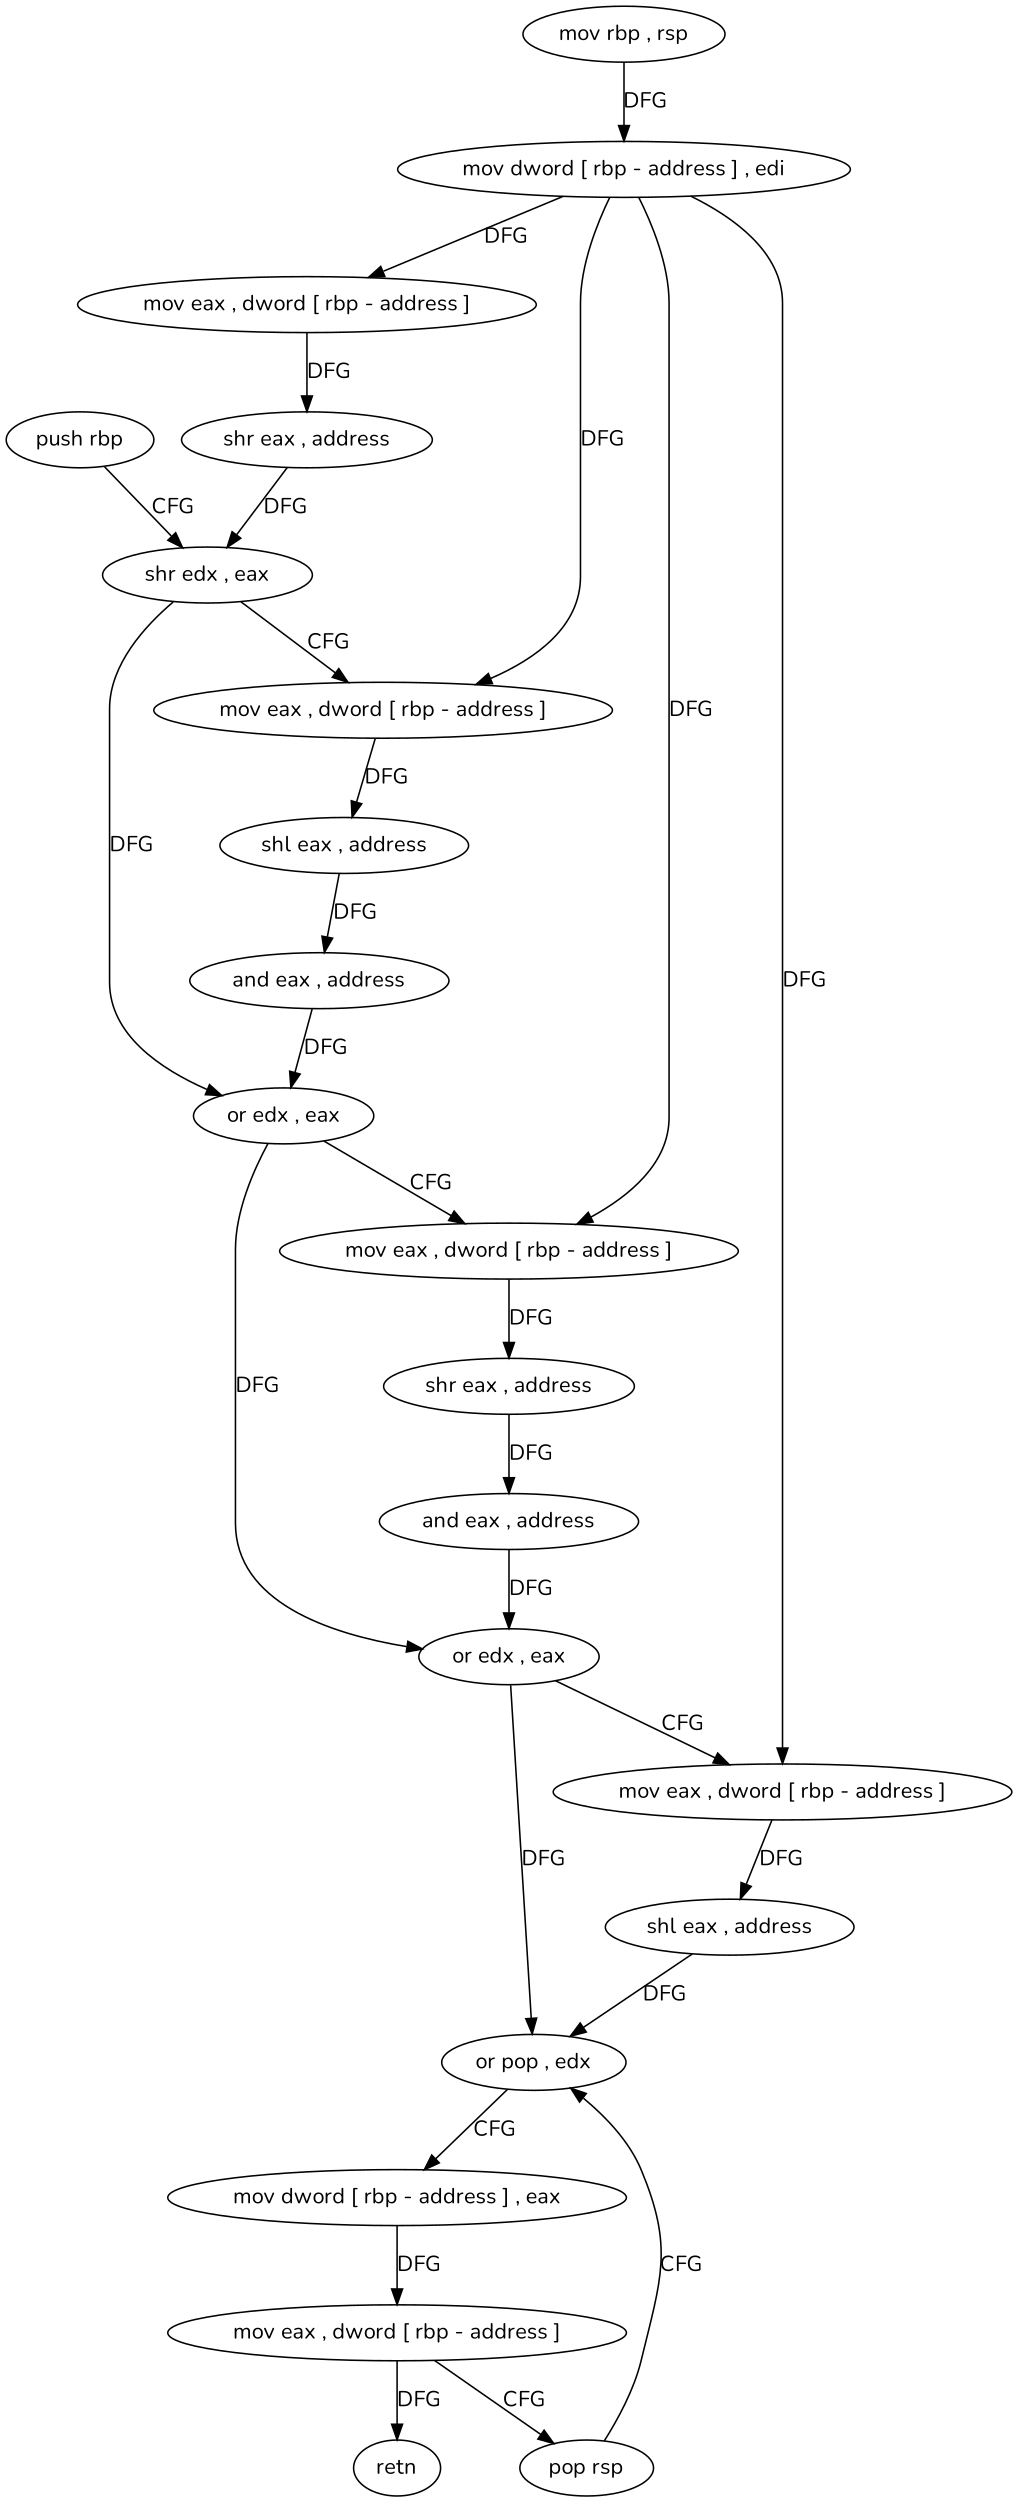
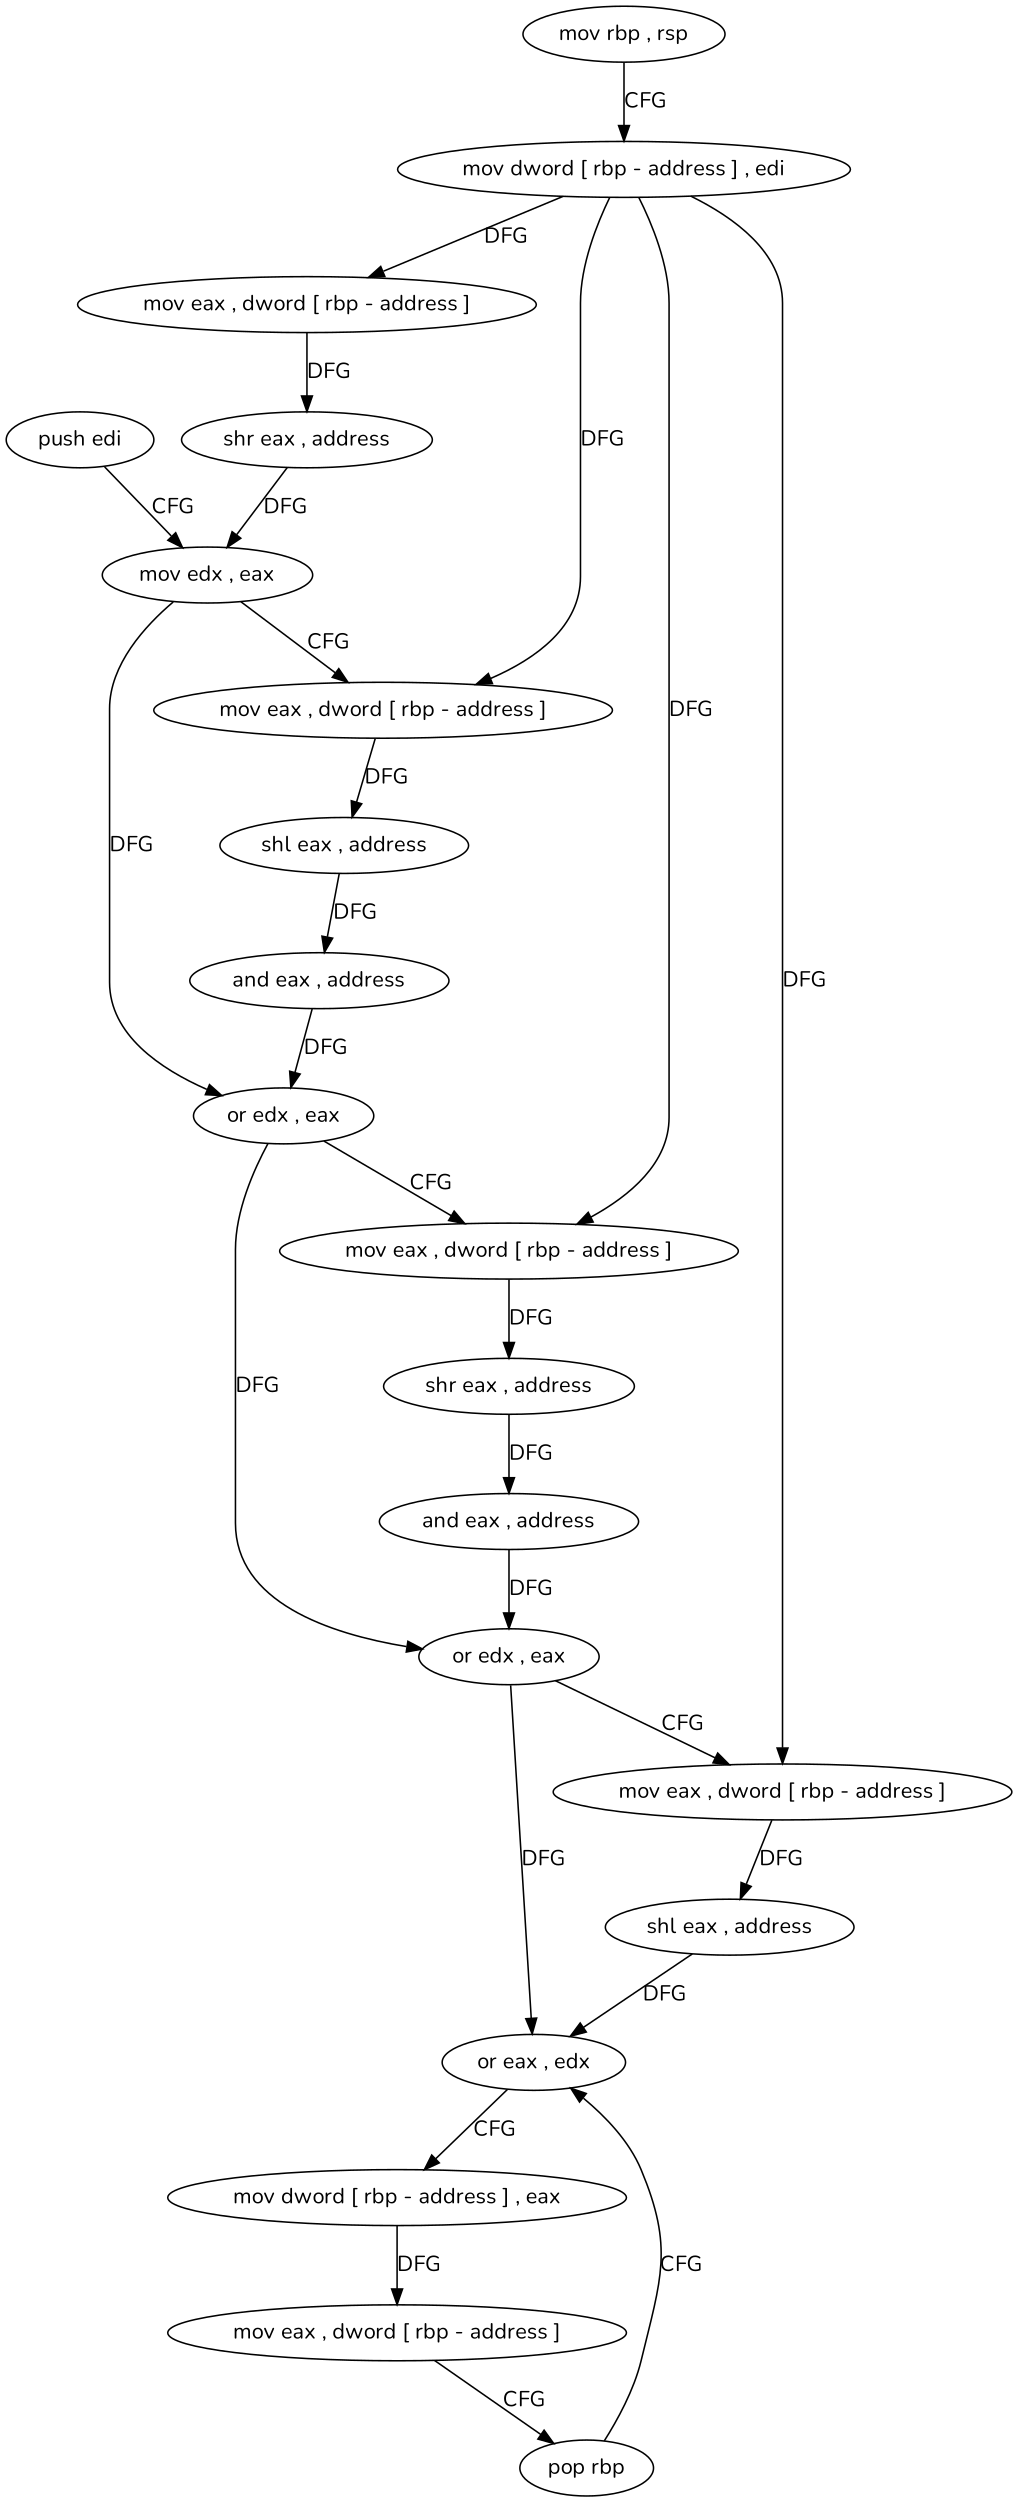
edge "mov rbp , rsp" -> "mov dword [ rbp - address ] , edi": label "DFG" -> "CFG"
node "push rbp": label "push rbp" -> "push edi"
node "shr edx , eax": label "shr edx , eax" -> "mov edx , eax"
node "or pop , edx": label "or pop , edx" -> "or eax , edx"
node "retn": removed
node "pop rsp": label "pop rsp" -> "pop rbp"
